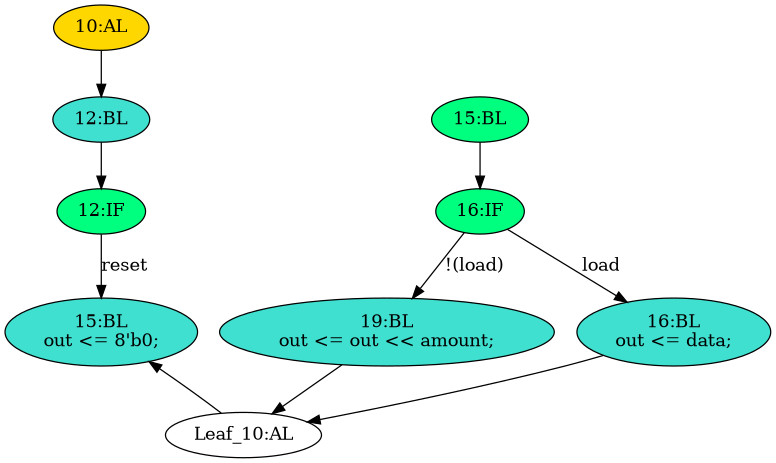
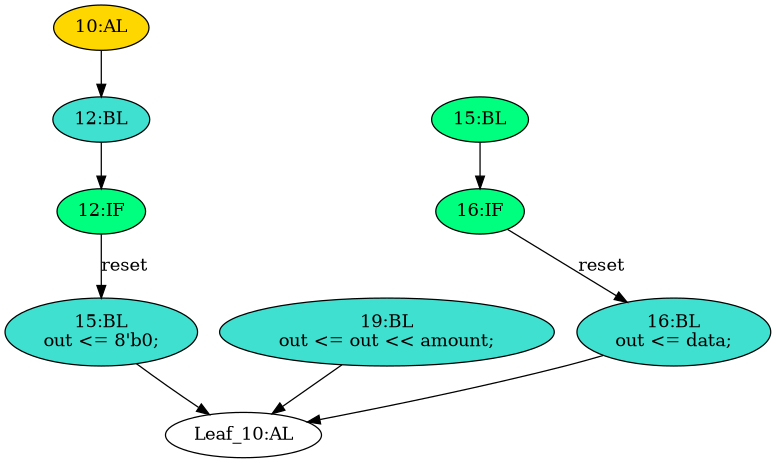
edge "16:IF" -> "19:BL out <= out << amount;": removed, label "!(load)"
edge "16:IF" -> "16:BL out <= data;": label "load" -> "reset"
edge "Leaf_10:AL" -> "15:BL out <= 8'b0;": reversed
